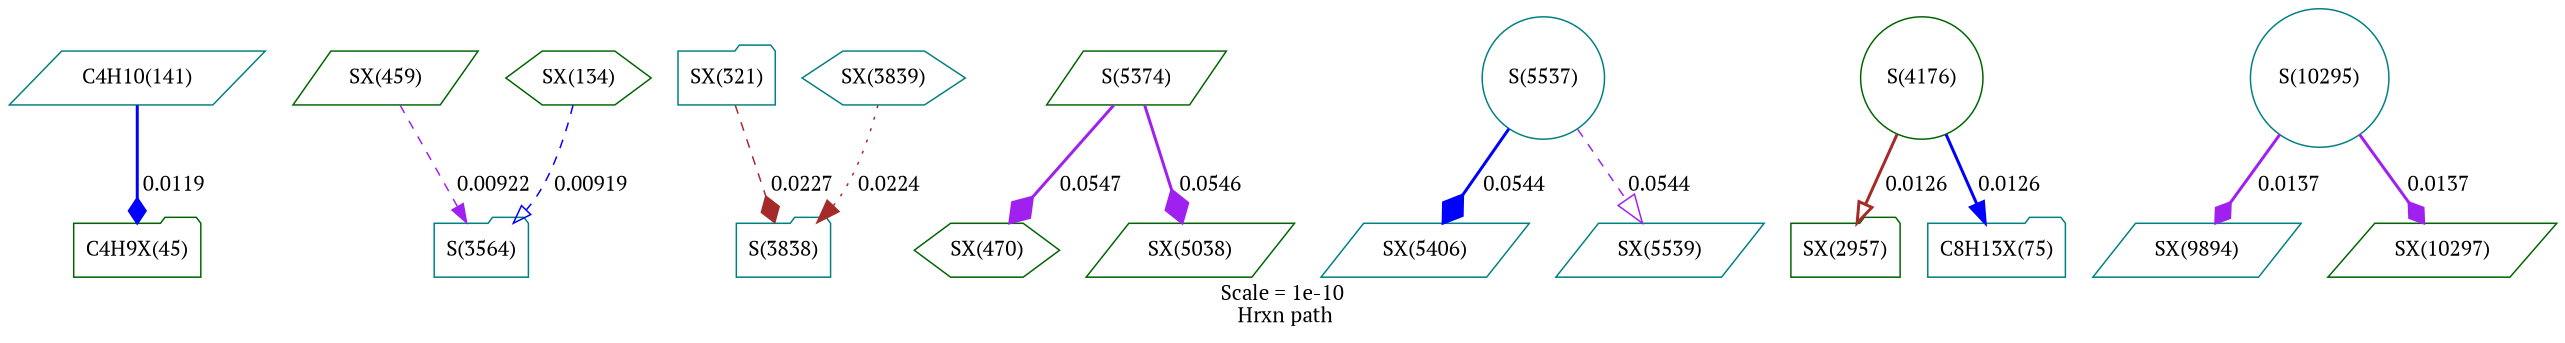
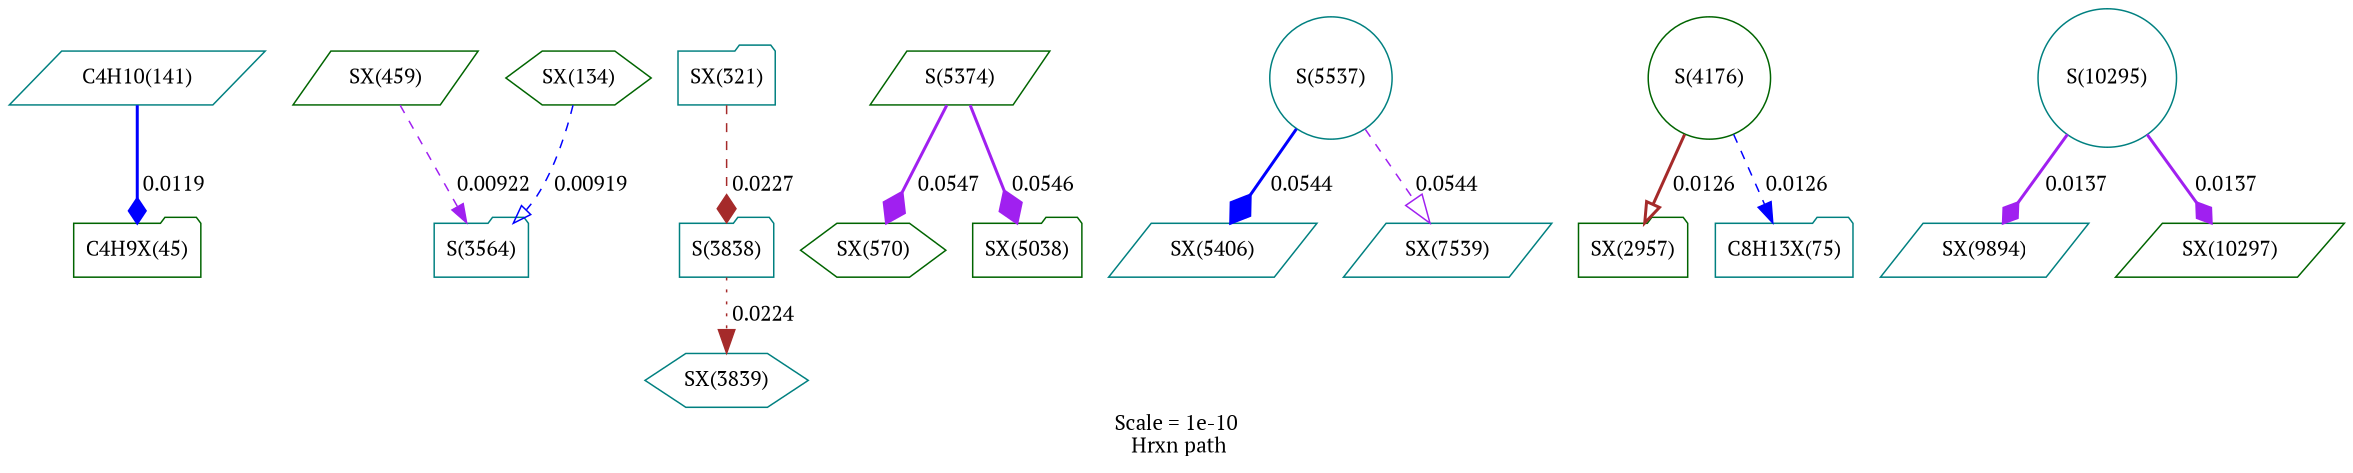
edge "SX(3839)" -> "S(3838)": reversed
edge "S(4176)" -> "C8H13X(75)": style bold -> dashed
node "SX(470)": label "SX(470)" -> "SX(570)"
node "SX(5038)": shape parallelogram -> folder
node "SX(5539)": label "SX(5539)" -> "SX(7539)"
